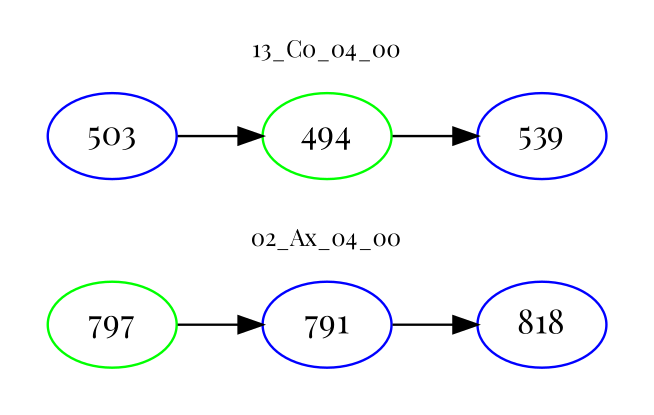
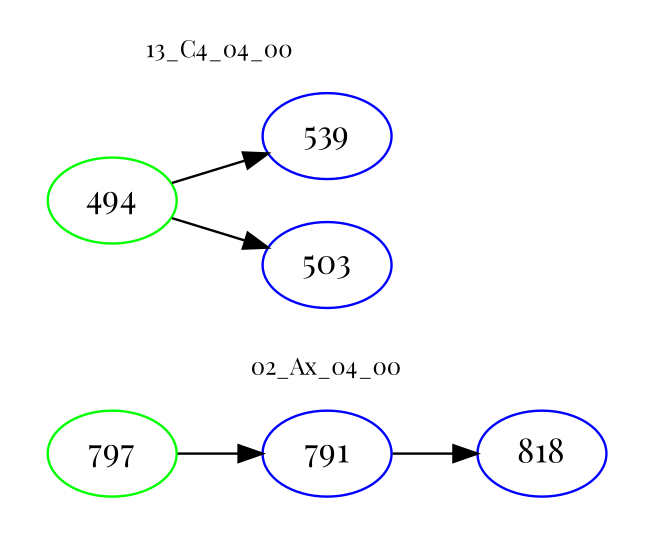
cluster "13_C0_04_00": label "13_C0_04_00" -> "13_C4_04_00"
edge "503" -> "494": reversed
